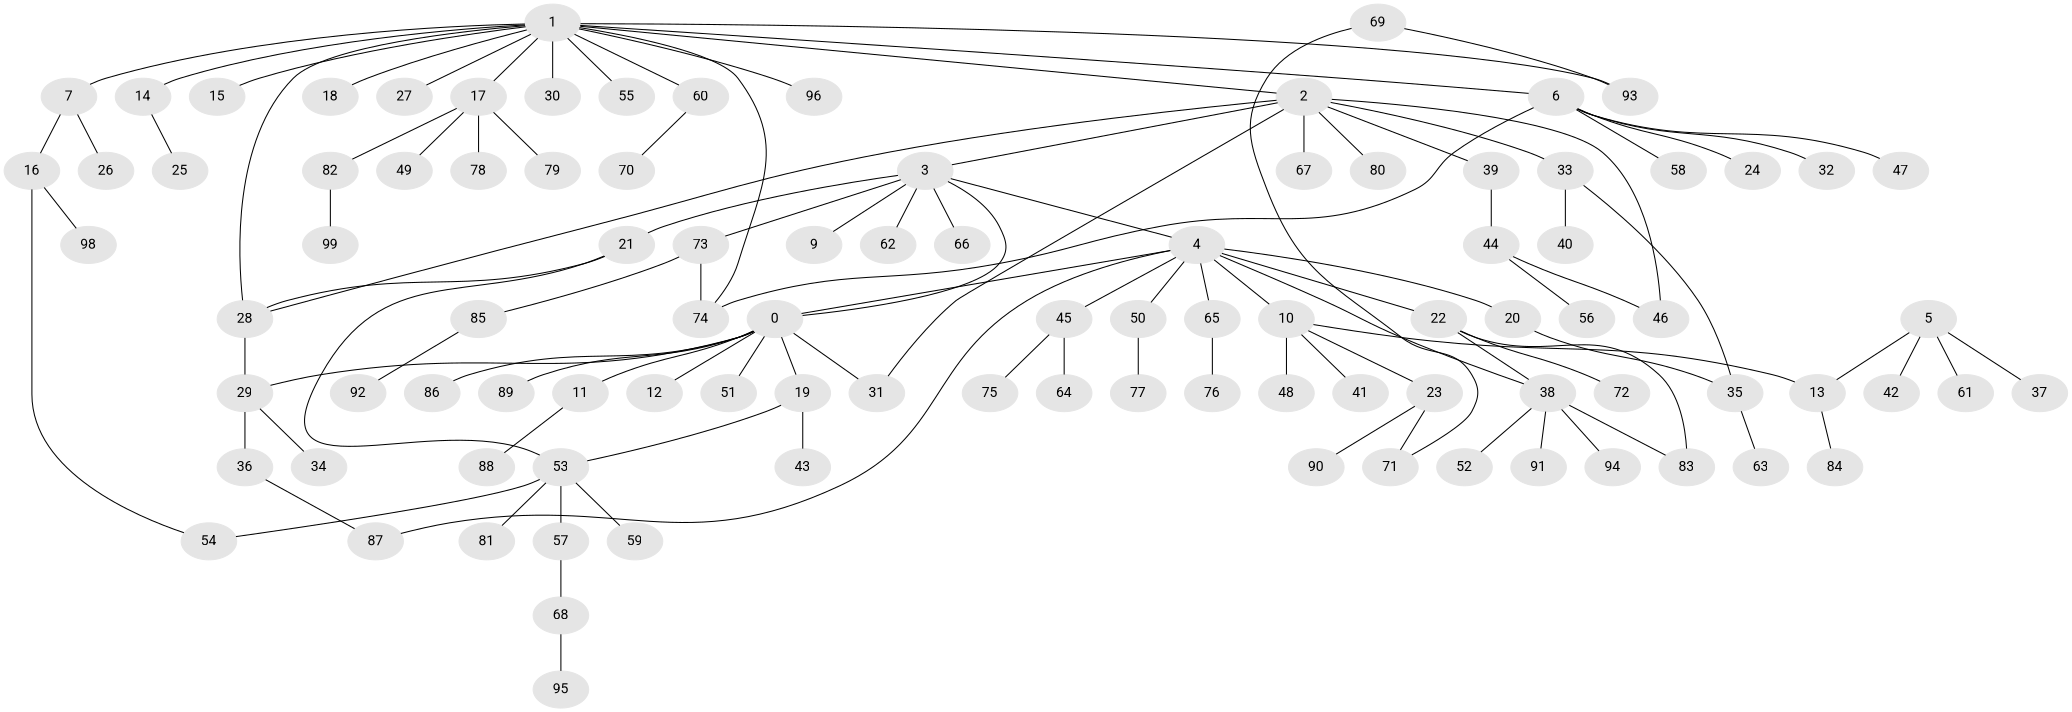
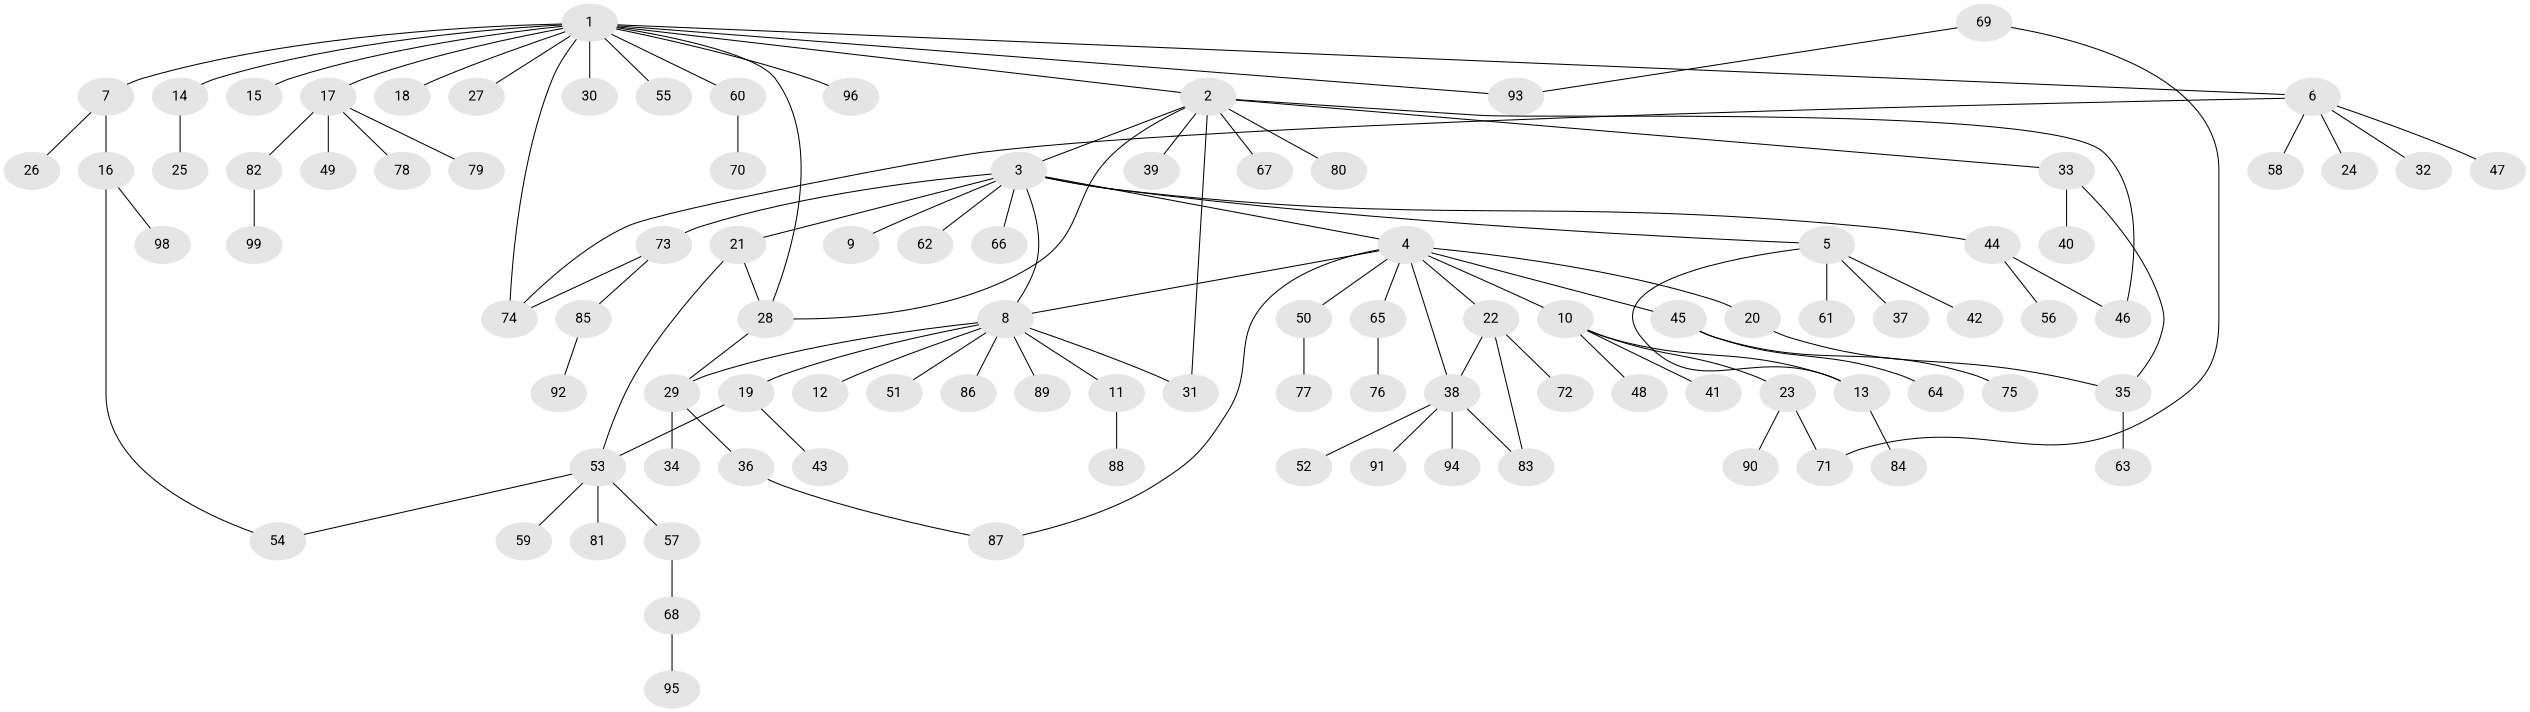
edge "39" -- "44": now "3" -- "44"
edge "3" -- "5": added
node "0": label "0" -> "8"
